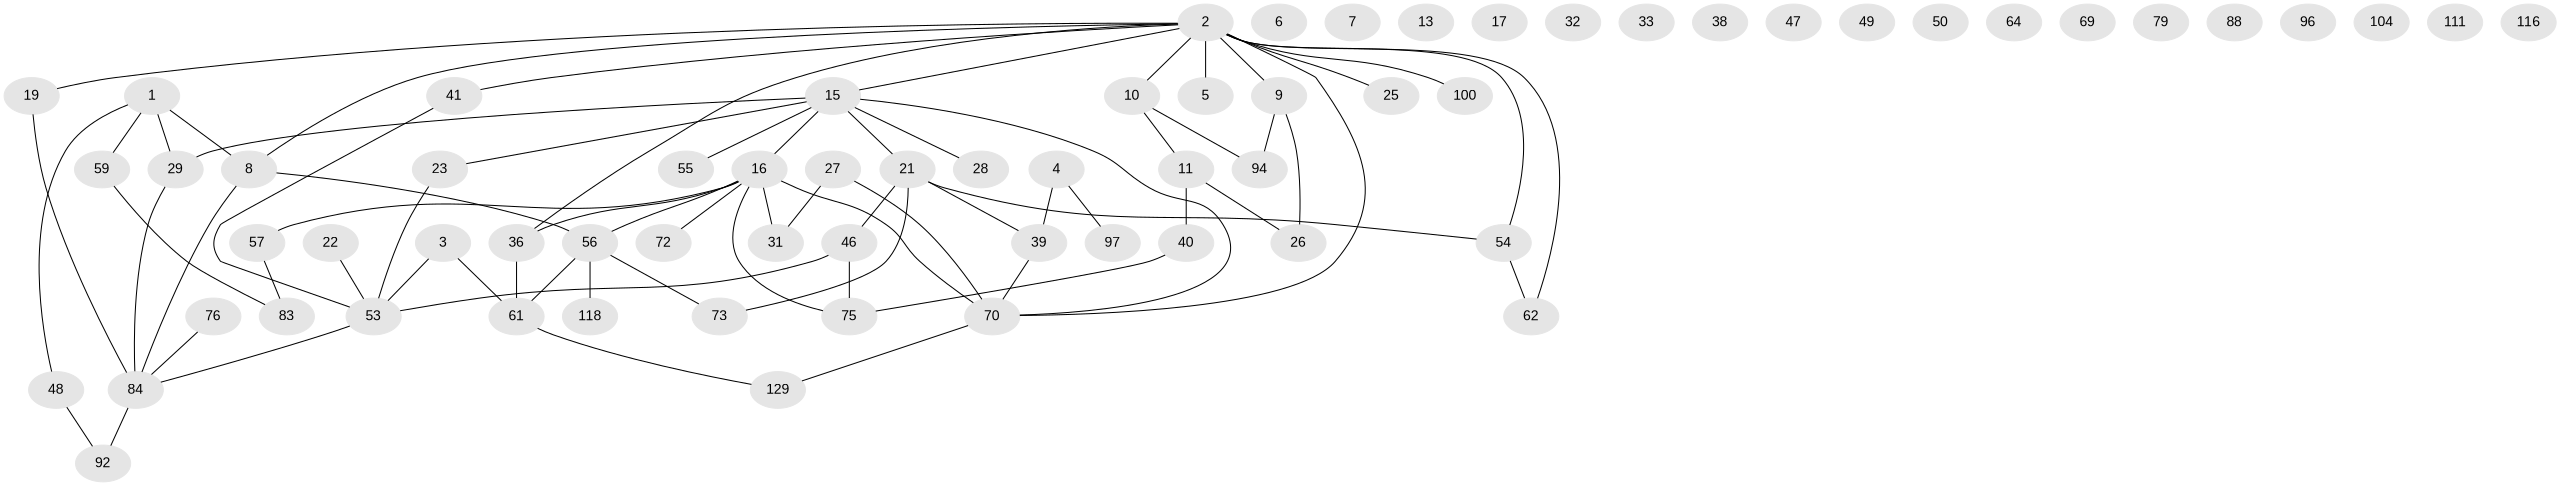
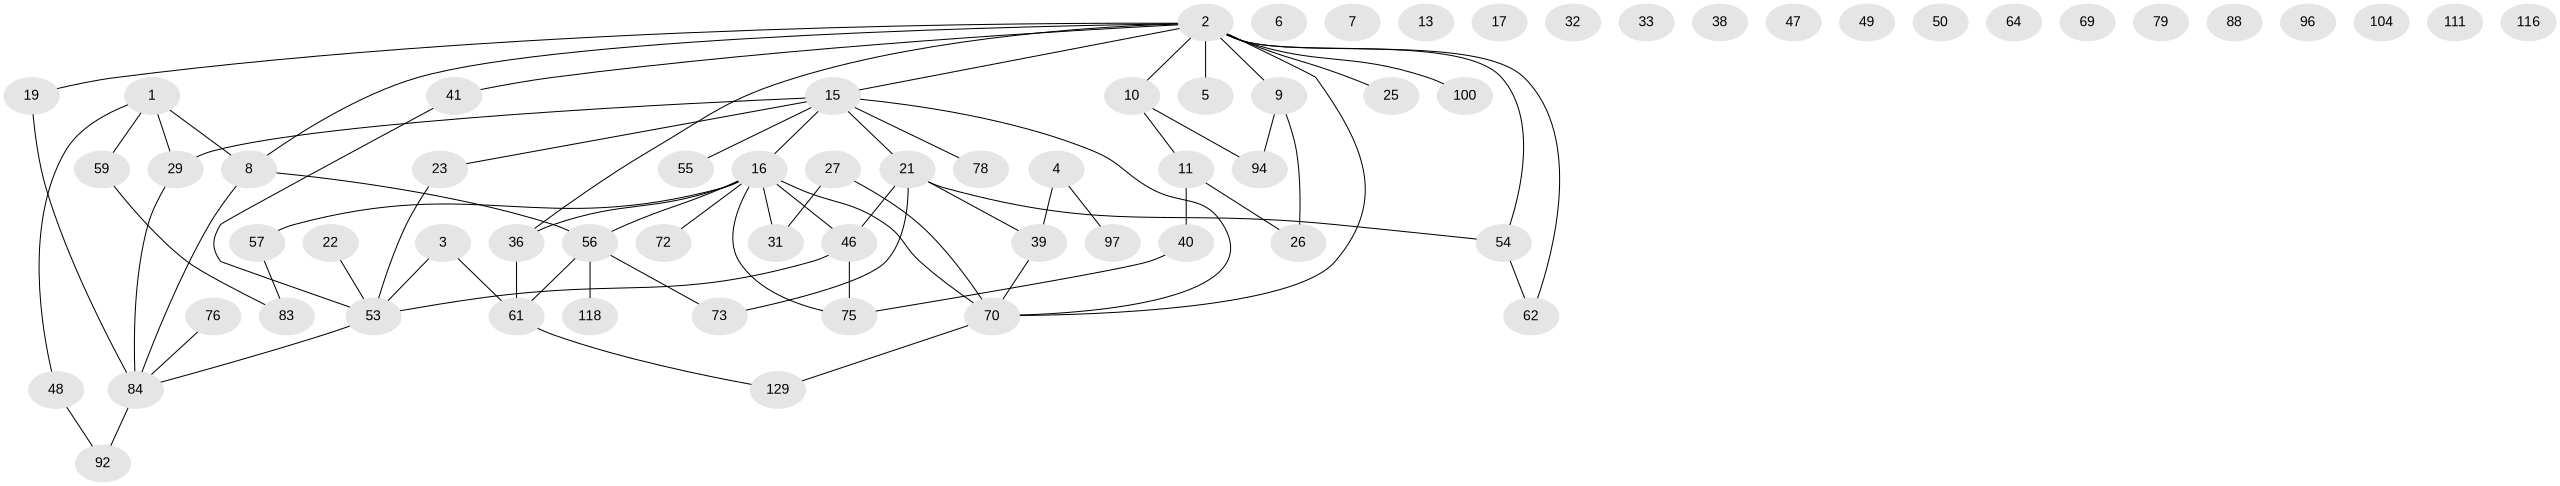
node "28": label "28" -> "78"
edge "16" -- "46": added
